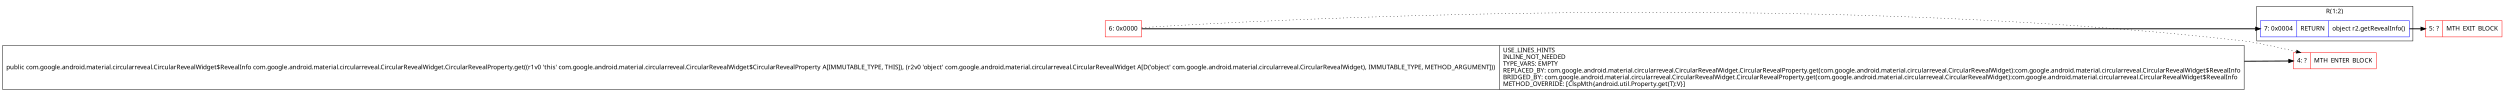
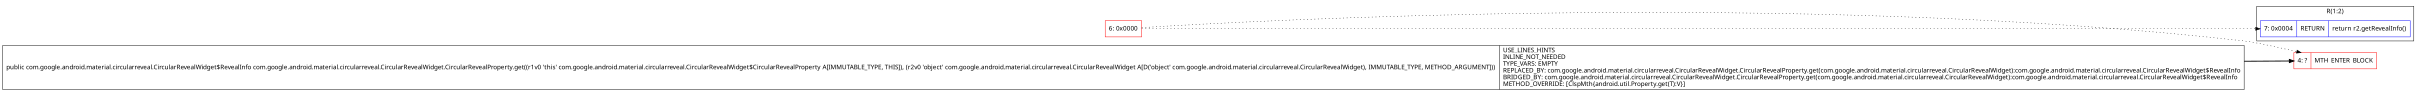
edge "6: 0x0000" -> "7: 0x0004": style bold -> dotted
node "7: 0x0004": text "object r2.getRevealInfo()" -> "return r2.getRevealInfo()"
node "5: ?": removed
